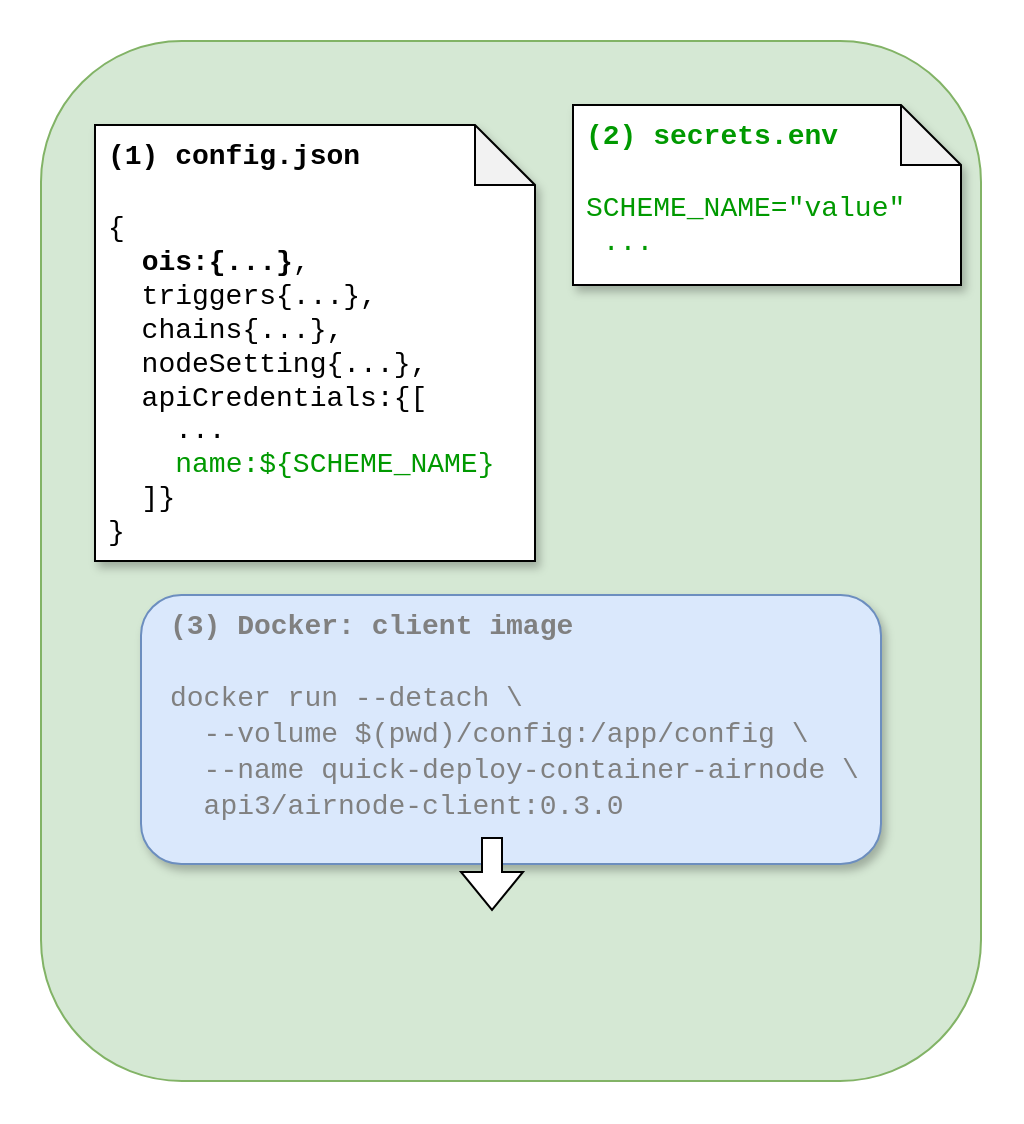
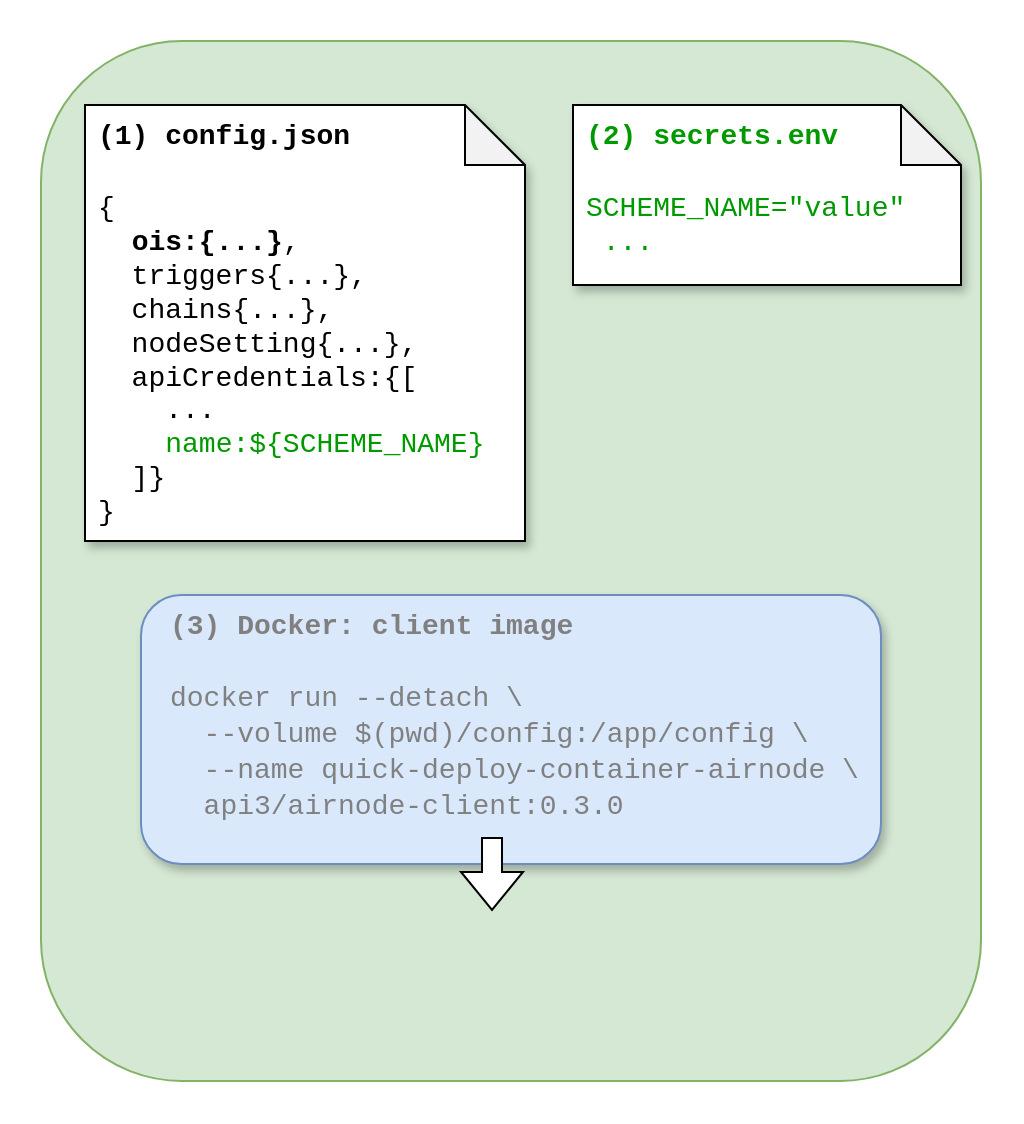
node "(1) config.json { ois:{...}, triggers{...}, chains{...}, nodeSetting{...}, apiCredentials:{[ ... name:${SCHEME_NAME} ]} }": moved (315, 343) -> (305, 323)
